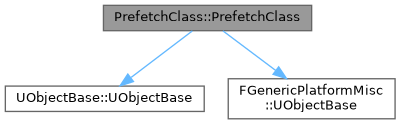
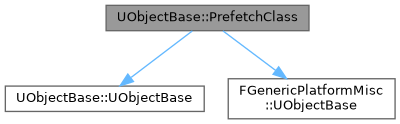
node "PrefetchClass::PrefetchClass": label "PrefetchClass::PrefetchClass" -> "UObjectBase::PrefetchClass"
